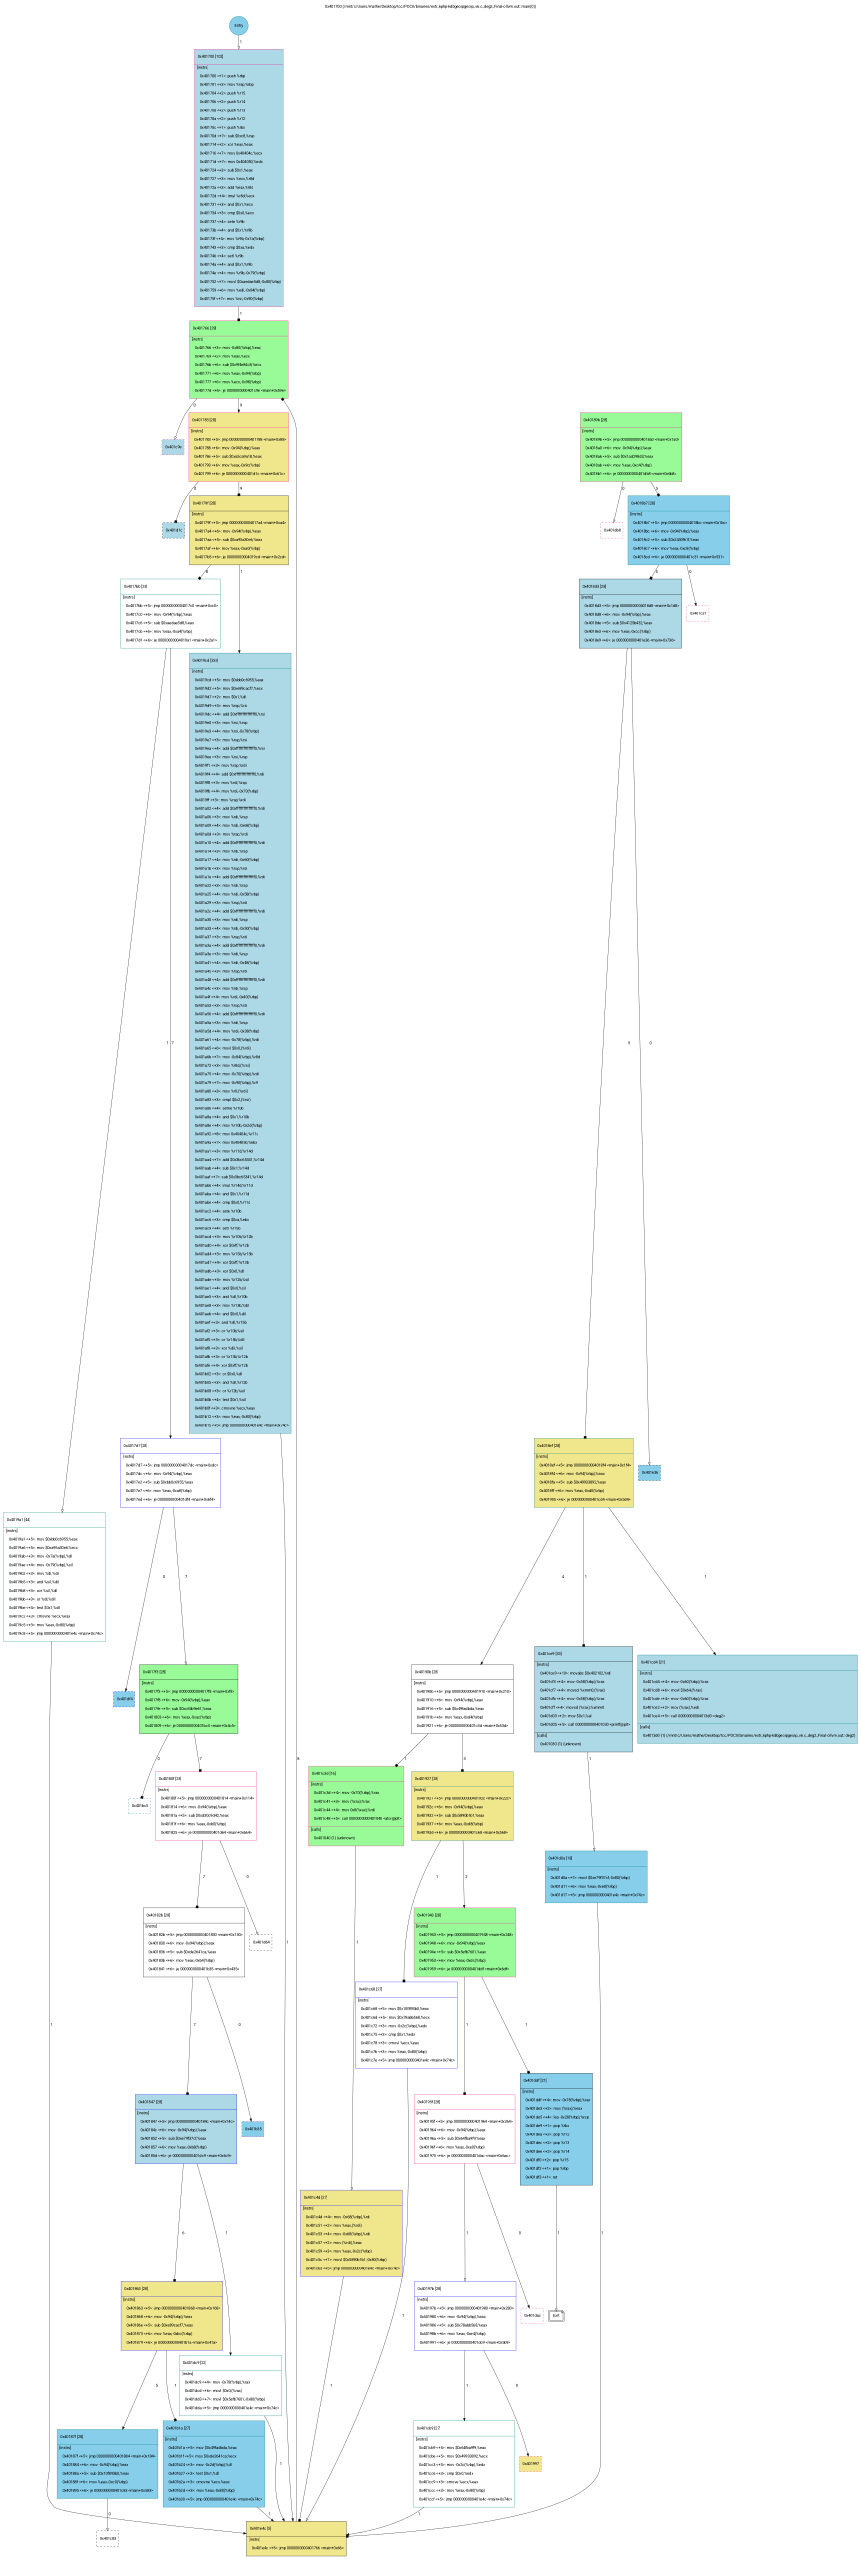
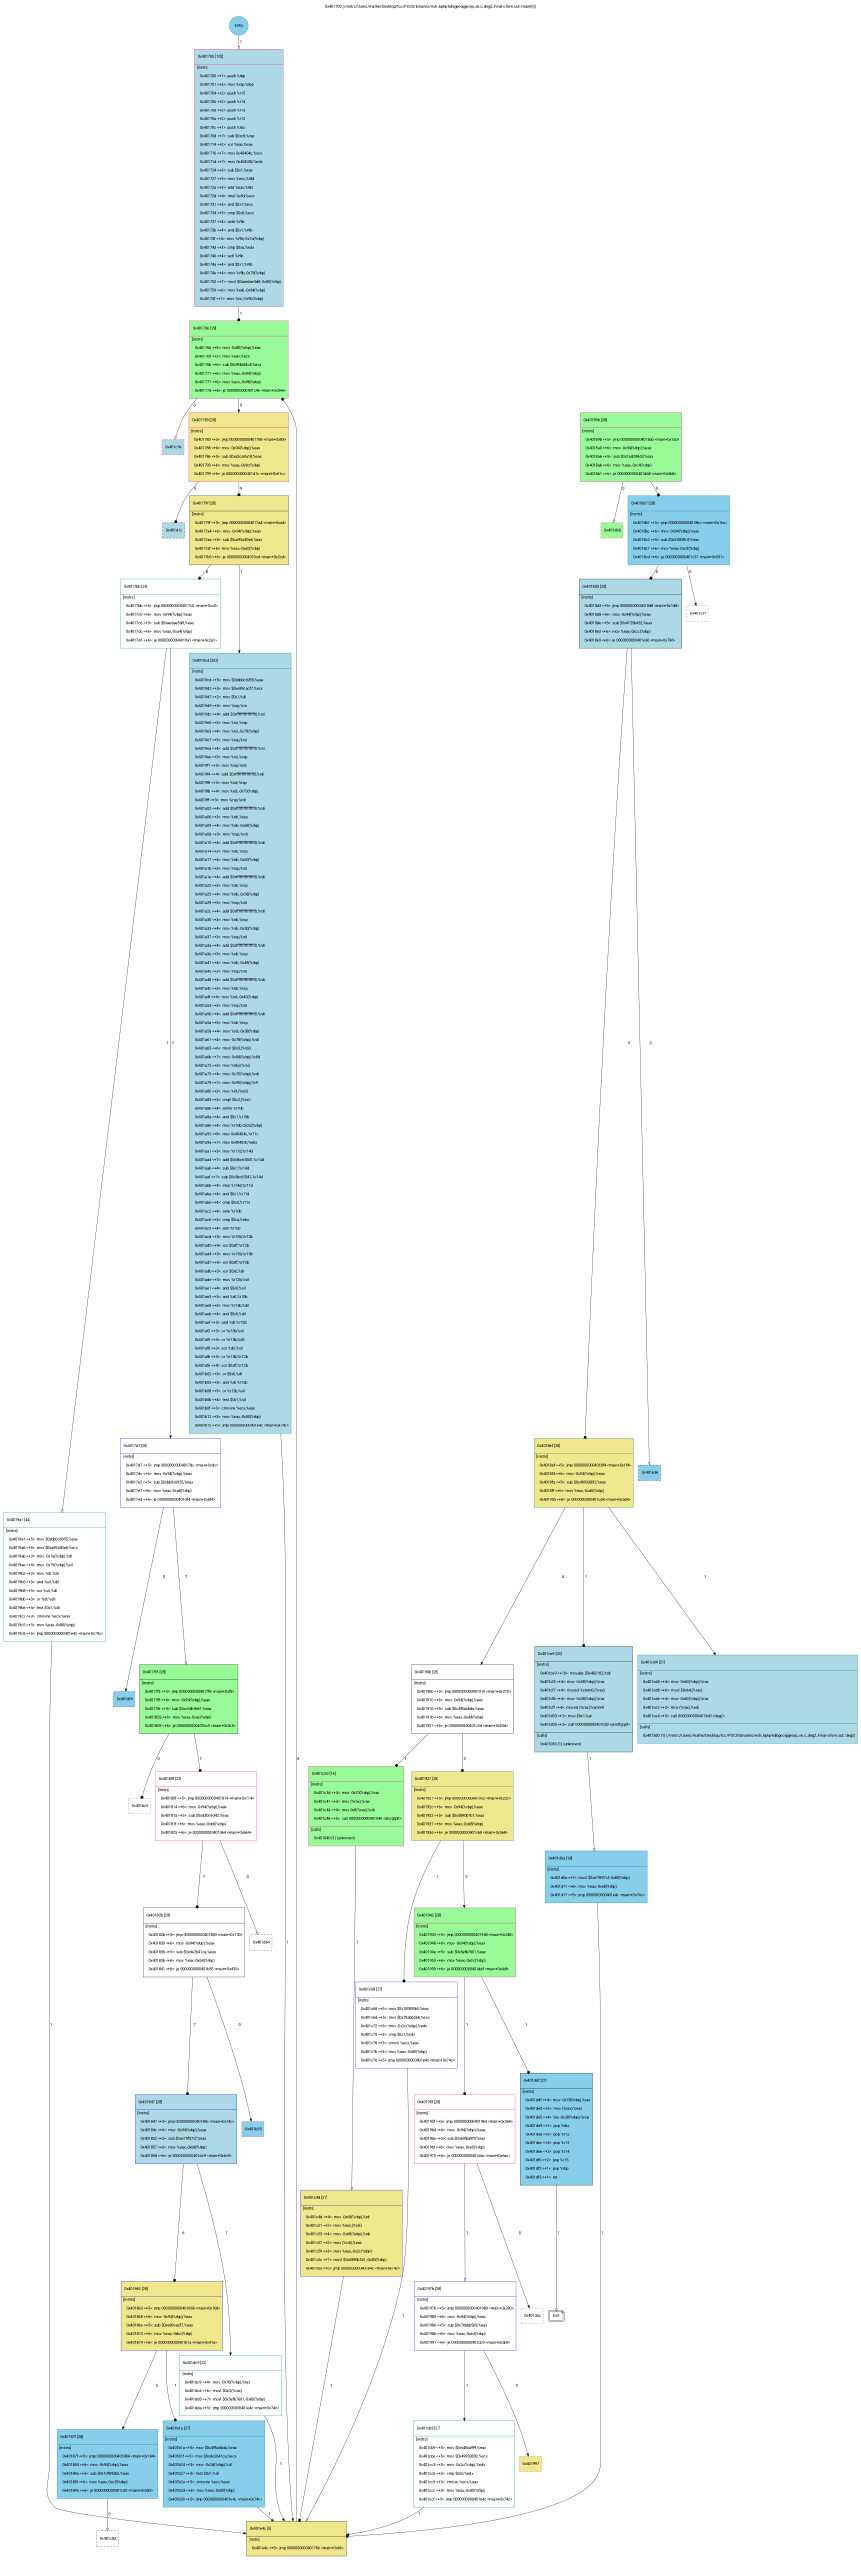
node "0x401db8": fillcolor white -> palegreen
